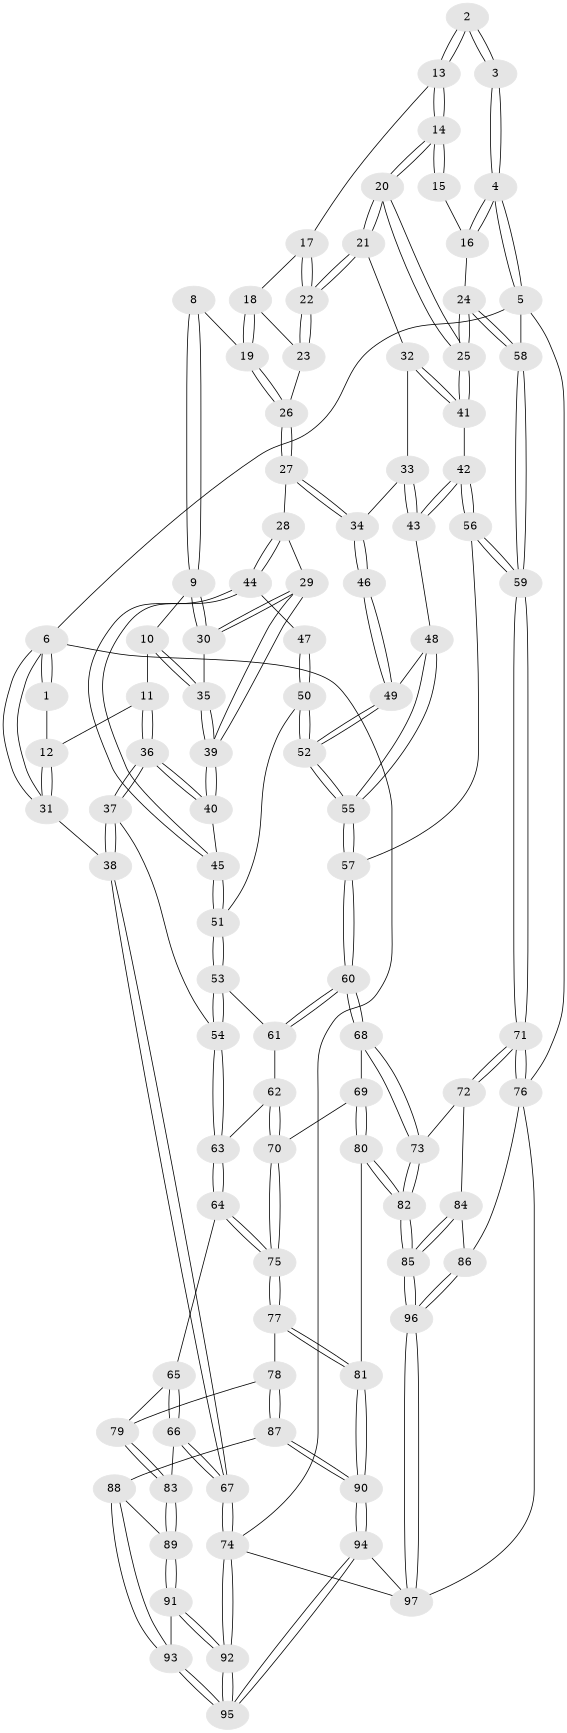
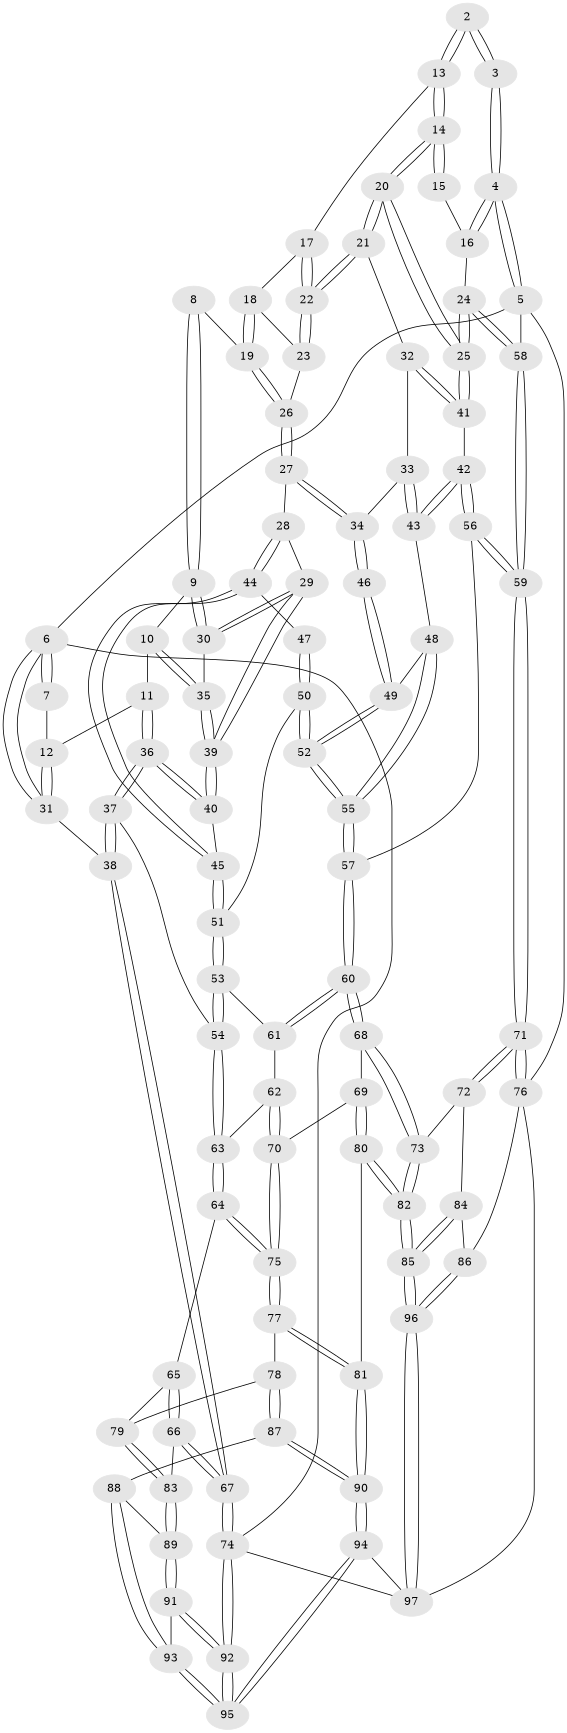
node "1": label "1" -> "7"
